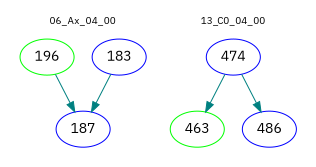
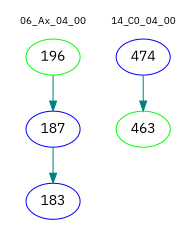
cluster "13_C0_04_00": label "13_C0_04_00" -> "14_C0_04_00"
edge "183" -> "187": reversed
node "486": removed
